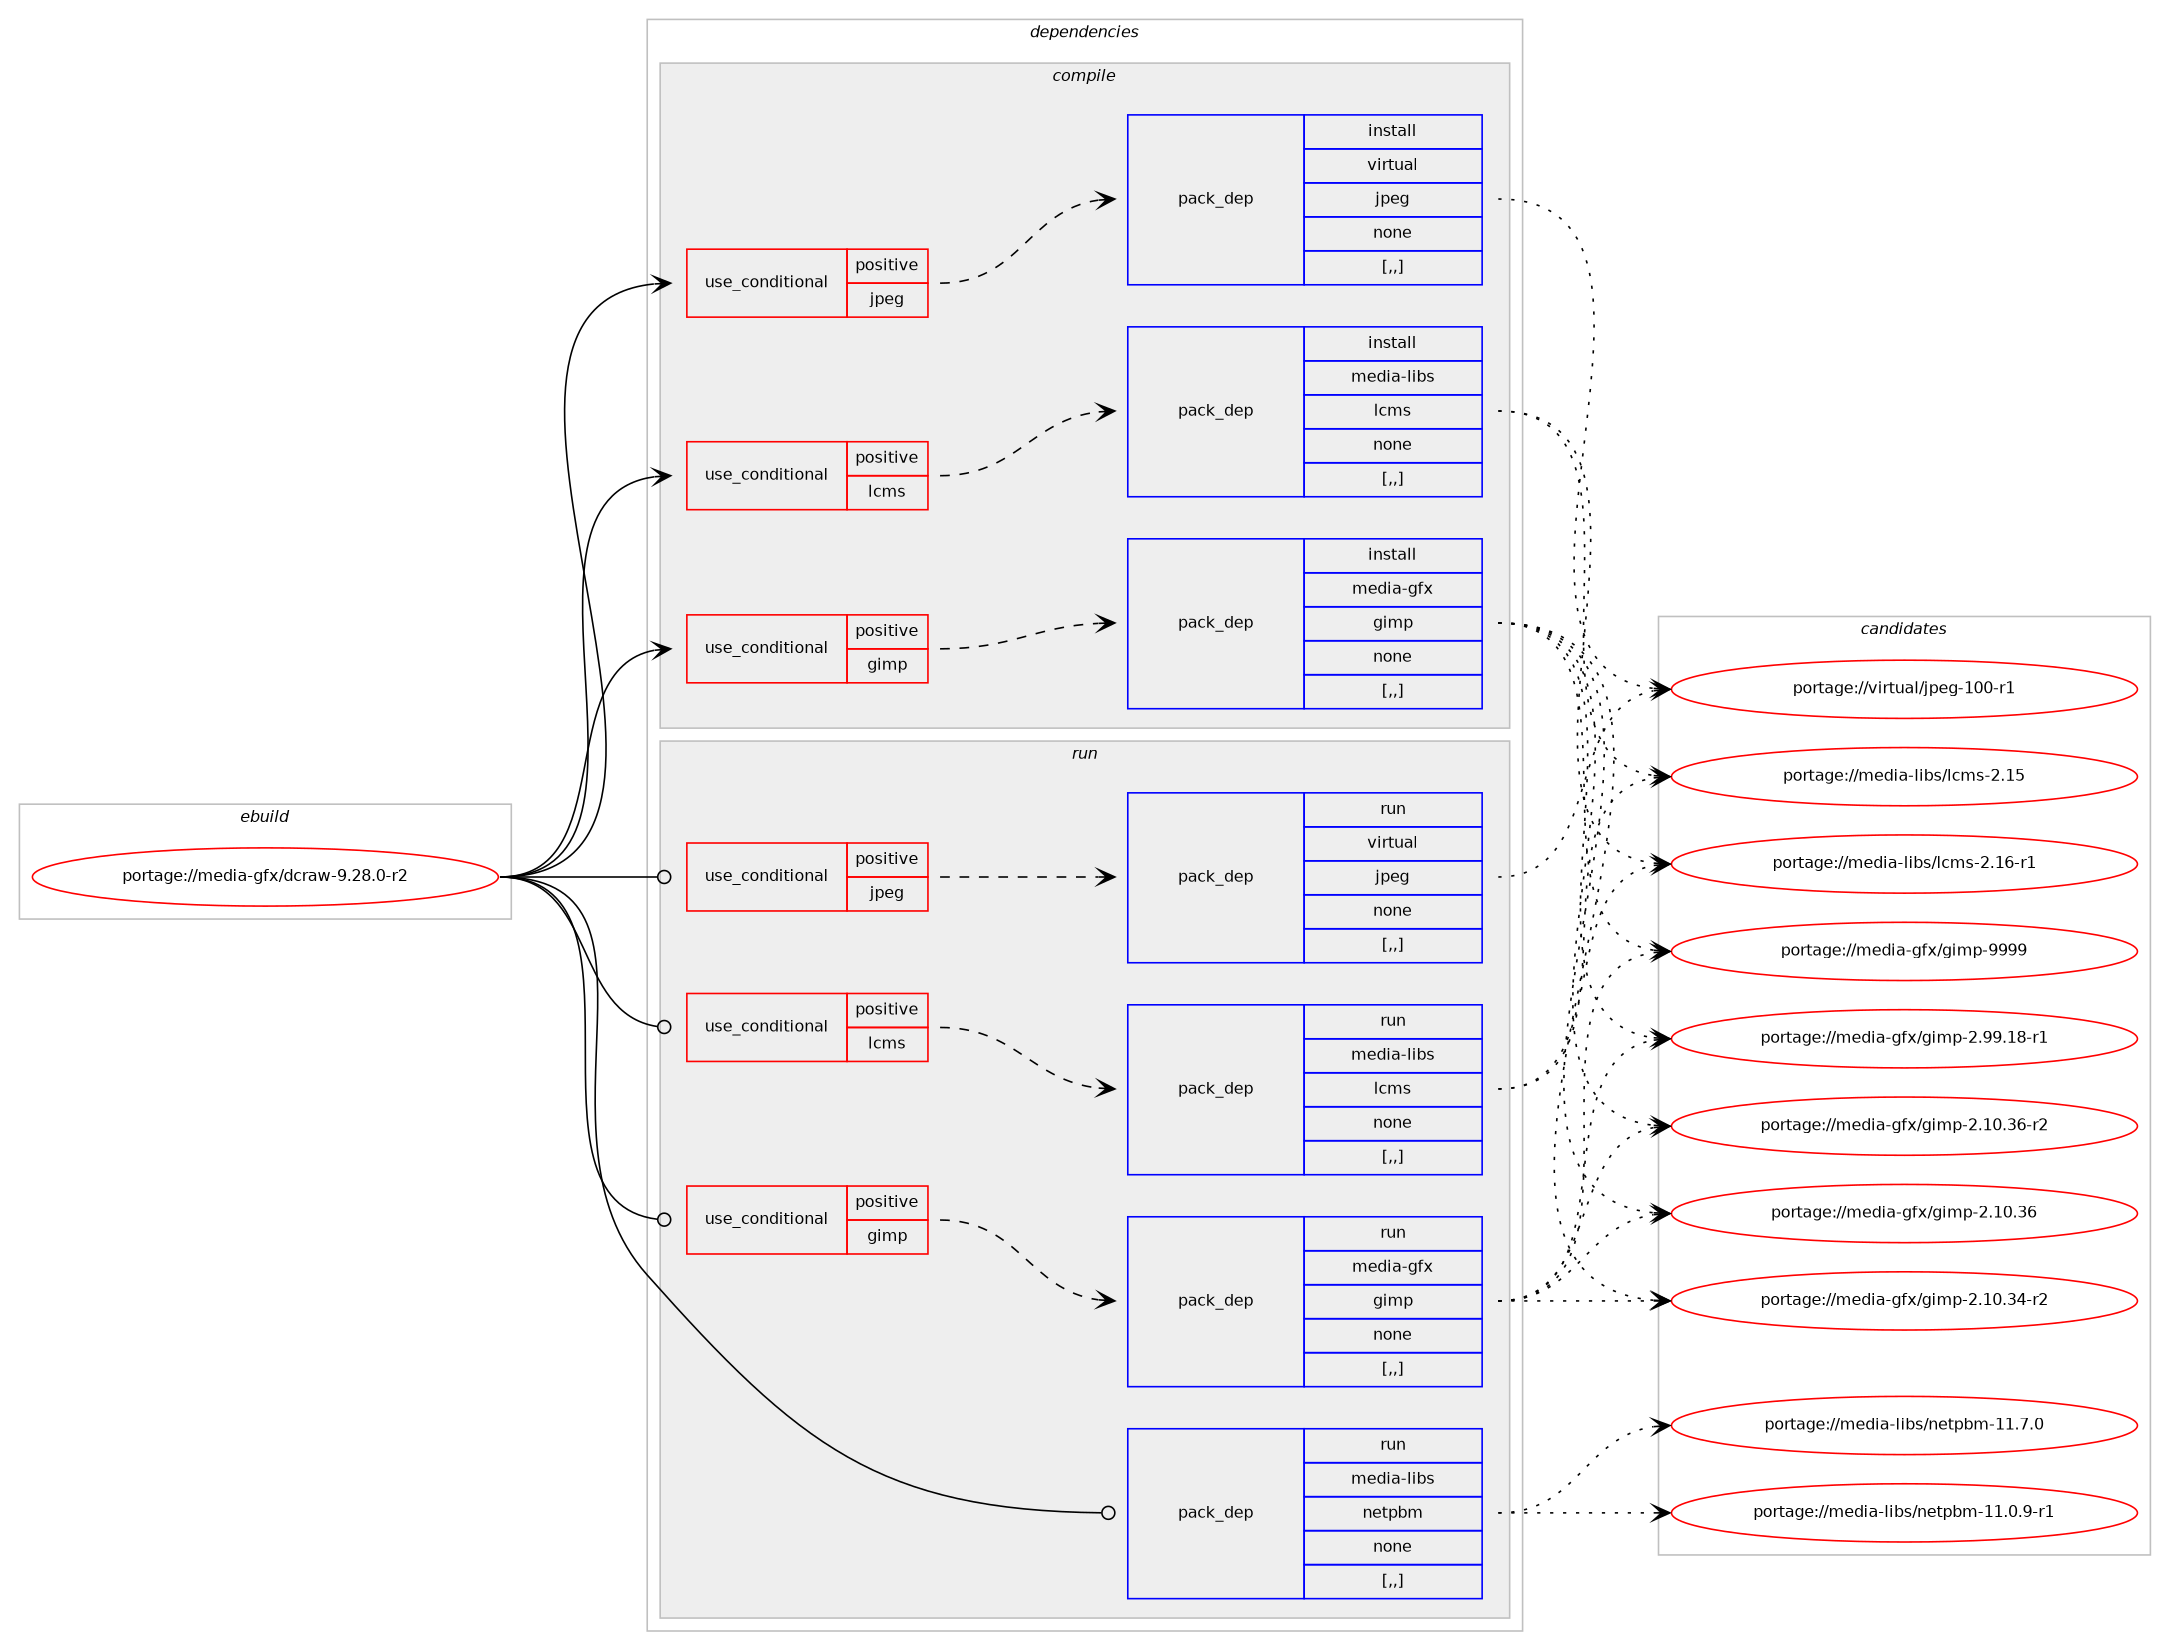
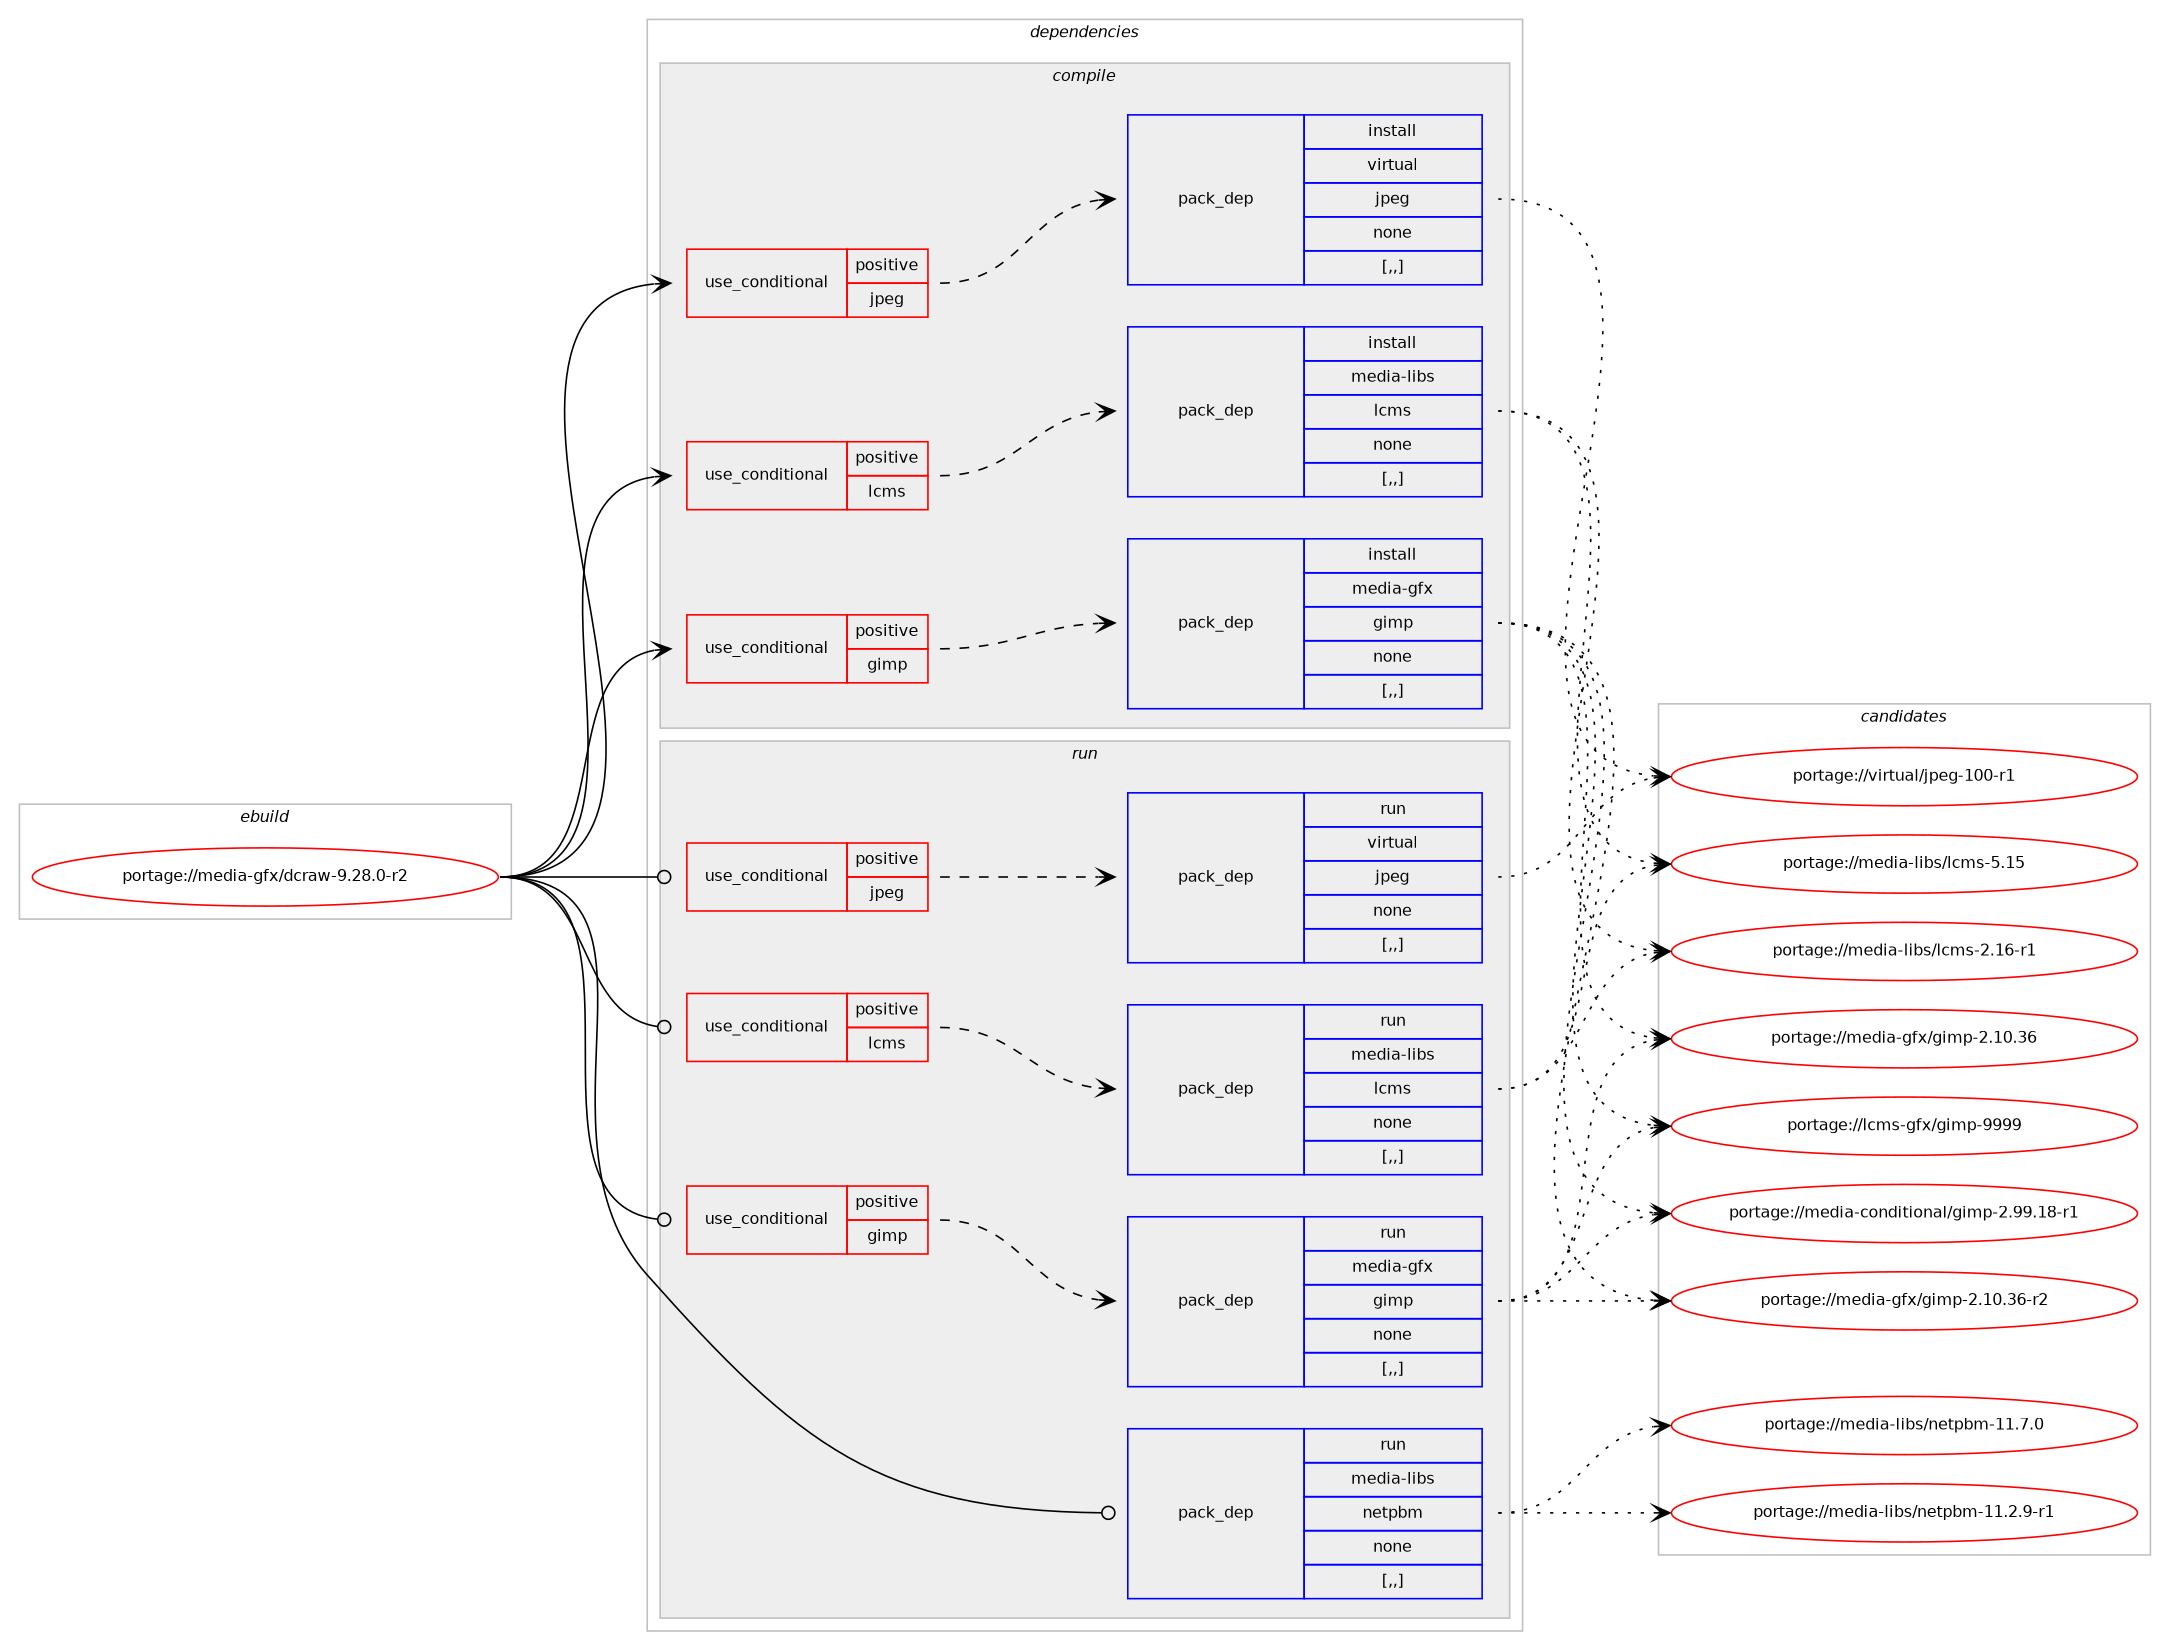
node "portage://media-libs/lcms-2.15": label "portage://media-libs/lcms-2.15" -> "portage://media-libs/lcms-5.15"
node "portage://media-gfx/gimp-9999": label "portage://media-gfx/gimp-9999" -> "portage://lcms-gfx/gimp-9999"
node "portage://media-gfx/gimp-2.99.18-r1": label "portage://media-gfx/gimp-2.99.18-r1" -> "portage://media-conditional/gimp-2.99.18-r1"
node "portage://media-gfx/gimp-2.10.34-r2": removed
node "portage://media-libs/netpbm-11.0.9-r1": label "portage://media-libs/netpbm-11.0.9-r1" -> "portage://media-libs/netpbm-11.2.9-r1"
